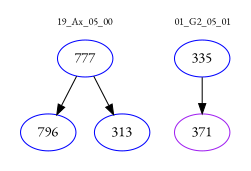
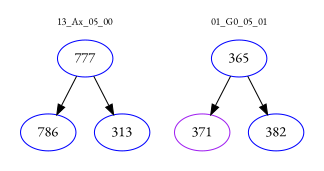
cluster "19_Ax_05_00": label "19_Ax_05_00" -> "13_Ax_05_00"
cluster "01_G2_05_01": label "01_G2_05_01" -> "01_G0_05_01"
node "335": label "335" -> "365"
node "796": label "796" -> "786"
node "382": added
